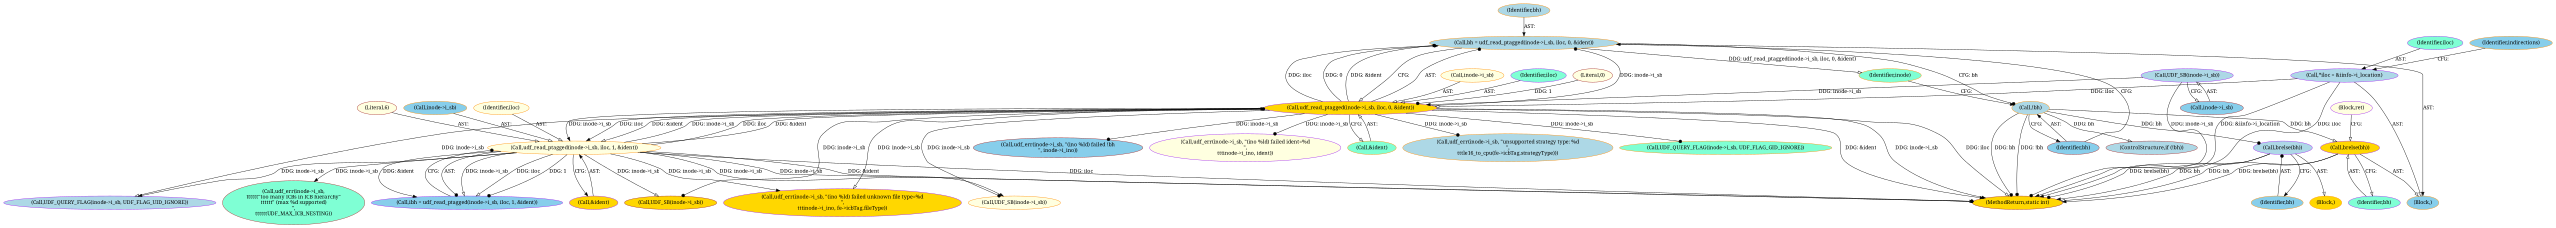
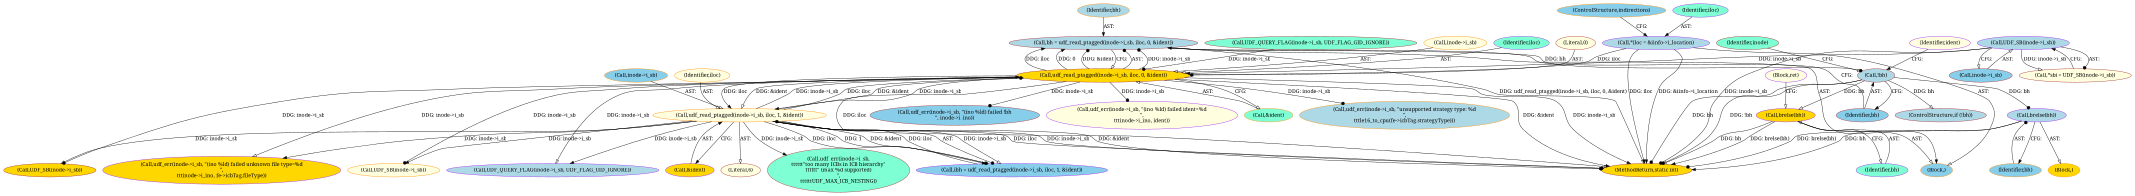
node "(Call,bh = udf_read_ptagged(inode->i_sb, iloc, 0, &ident))": color darkorange -> brown
node "(Identifier,ident)": added
node "(Identifier,indirections)": label "(Identifier,indirections)" -> "(ControlStructure,indirections)"
edge "(Call,bh = udf_read_ptagged(inode->i_sb, iloc, 0, &ident))" -> "(Identifier,inode)": now "(Call,bh = udf_read_ptagged(inode->i_sb, iloc, 0, &ident))" -> "(MethodReturn,static int)"
node "(Identifier,inode)": color darkorange -> brown
edge "(Call,bh = udf_read_ptagged(inode->i_sb, iloc, 0, &ident))" -> "(Call,!bh)": label "CFG: bh" -> "DDG: bh"
node "(Call,*sbi = UDF_SB(inode->i_sb))": added
edge "(Literal,0)" -> "(Call,udf_read_ptagged(inode->i_sb, iloc, 0, &ident))": label "DDG: 1" -> "AST: "
edge "(Identifier,inode)" -> "(Call,!bh)": arrowhead normal -> onormal
node "(Call,udf_read_ptagged(inode->i_sb, iloc, 0, &ident))": color purple -> brown
node "(Call,!bh)": color darkorange -> brown
edge "(Call,udf_read_ptagged(inode->i_sb, iloc, 0, &ident))" -> "(Call,UDF_QUERY_FLAG(inode->i_sb, UDF_FLAG_GID_IGNORE))": reversed
edge "(Literal,6)" -> "(Call,udf_read_ptagged(inode->i_sb, iloc, 1, &ident))": reversed
node "(Call,UDF_QUERY_FLAG(inode->i_sb, UDF_FLAG_GID_IGNORE))": color darkorange -> brown
edge "(Call,ibh = udf_read_ptagged(inode->i_sb, iloc, 1, &ident))" -> "(Call,udf_read_ptagged(inode->i_sb, iloc, 1, &ident))": label "CFG: " -> "DDG: iloc"
